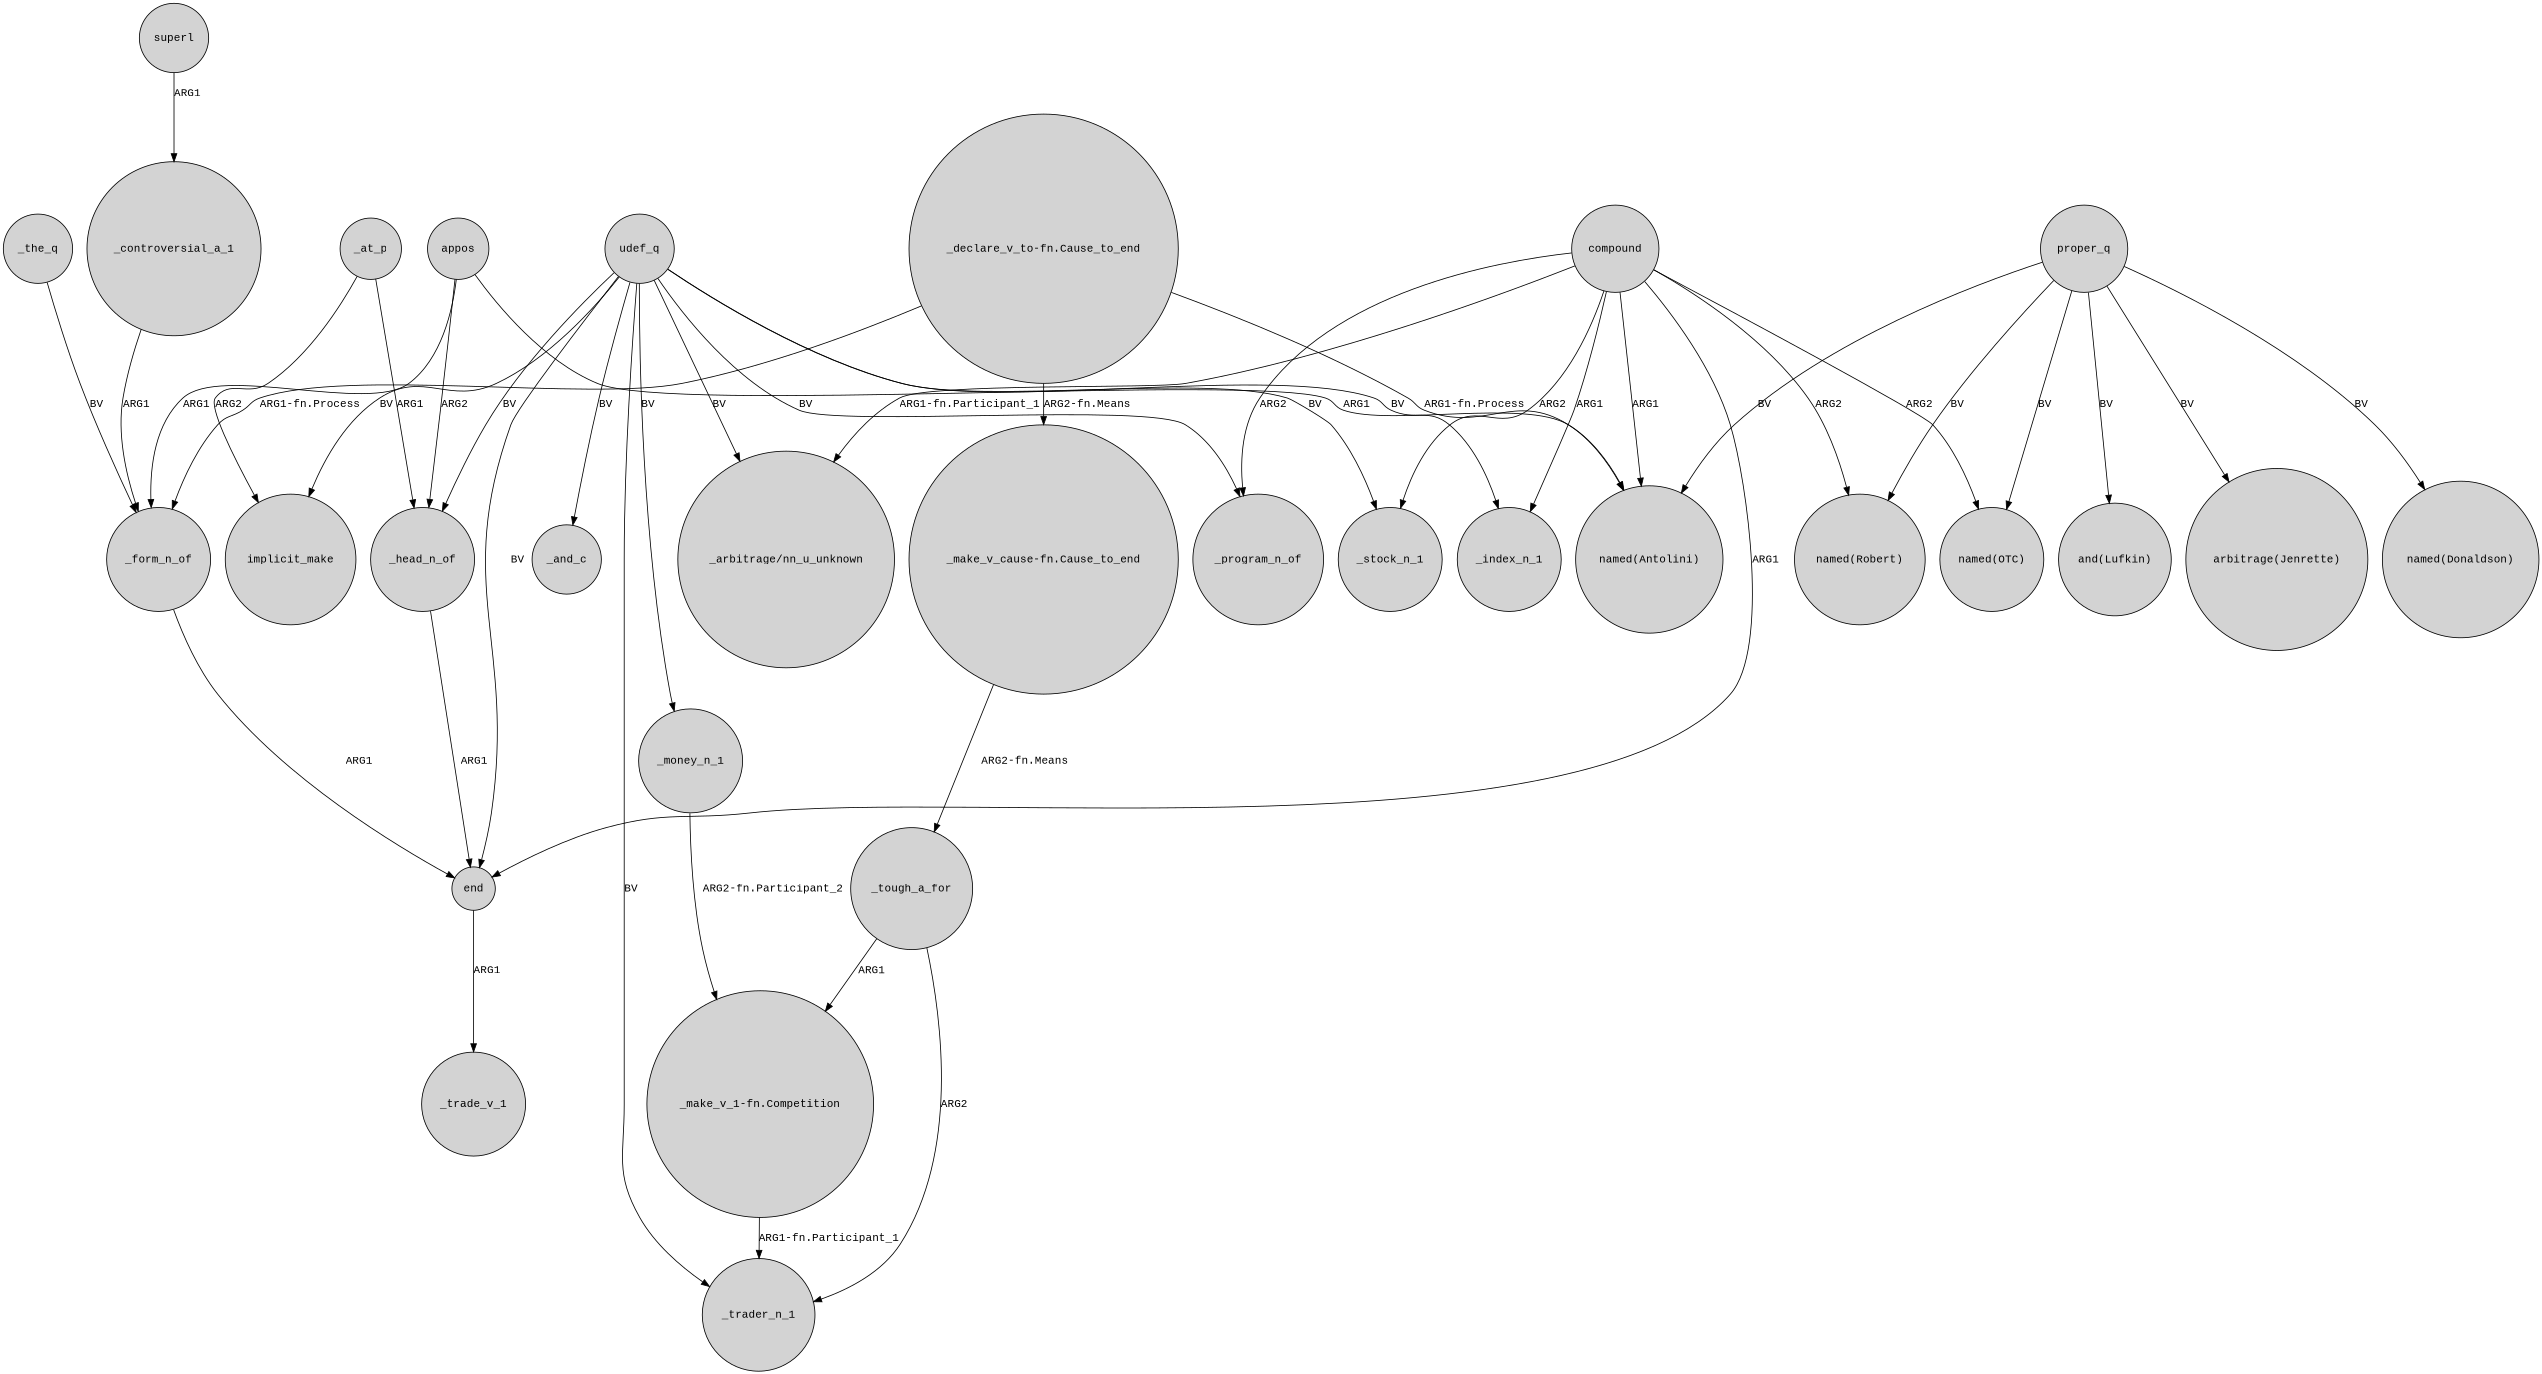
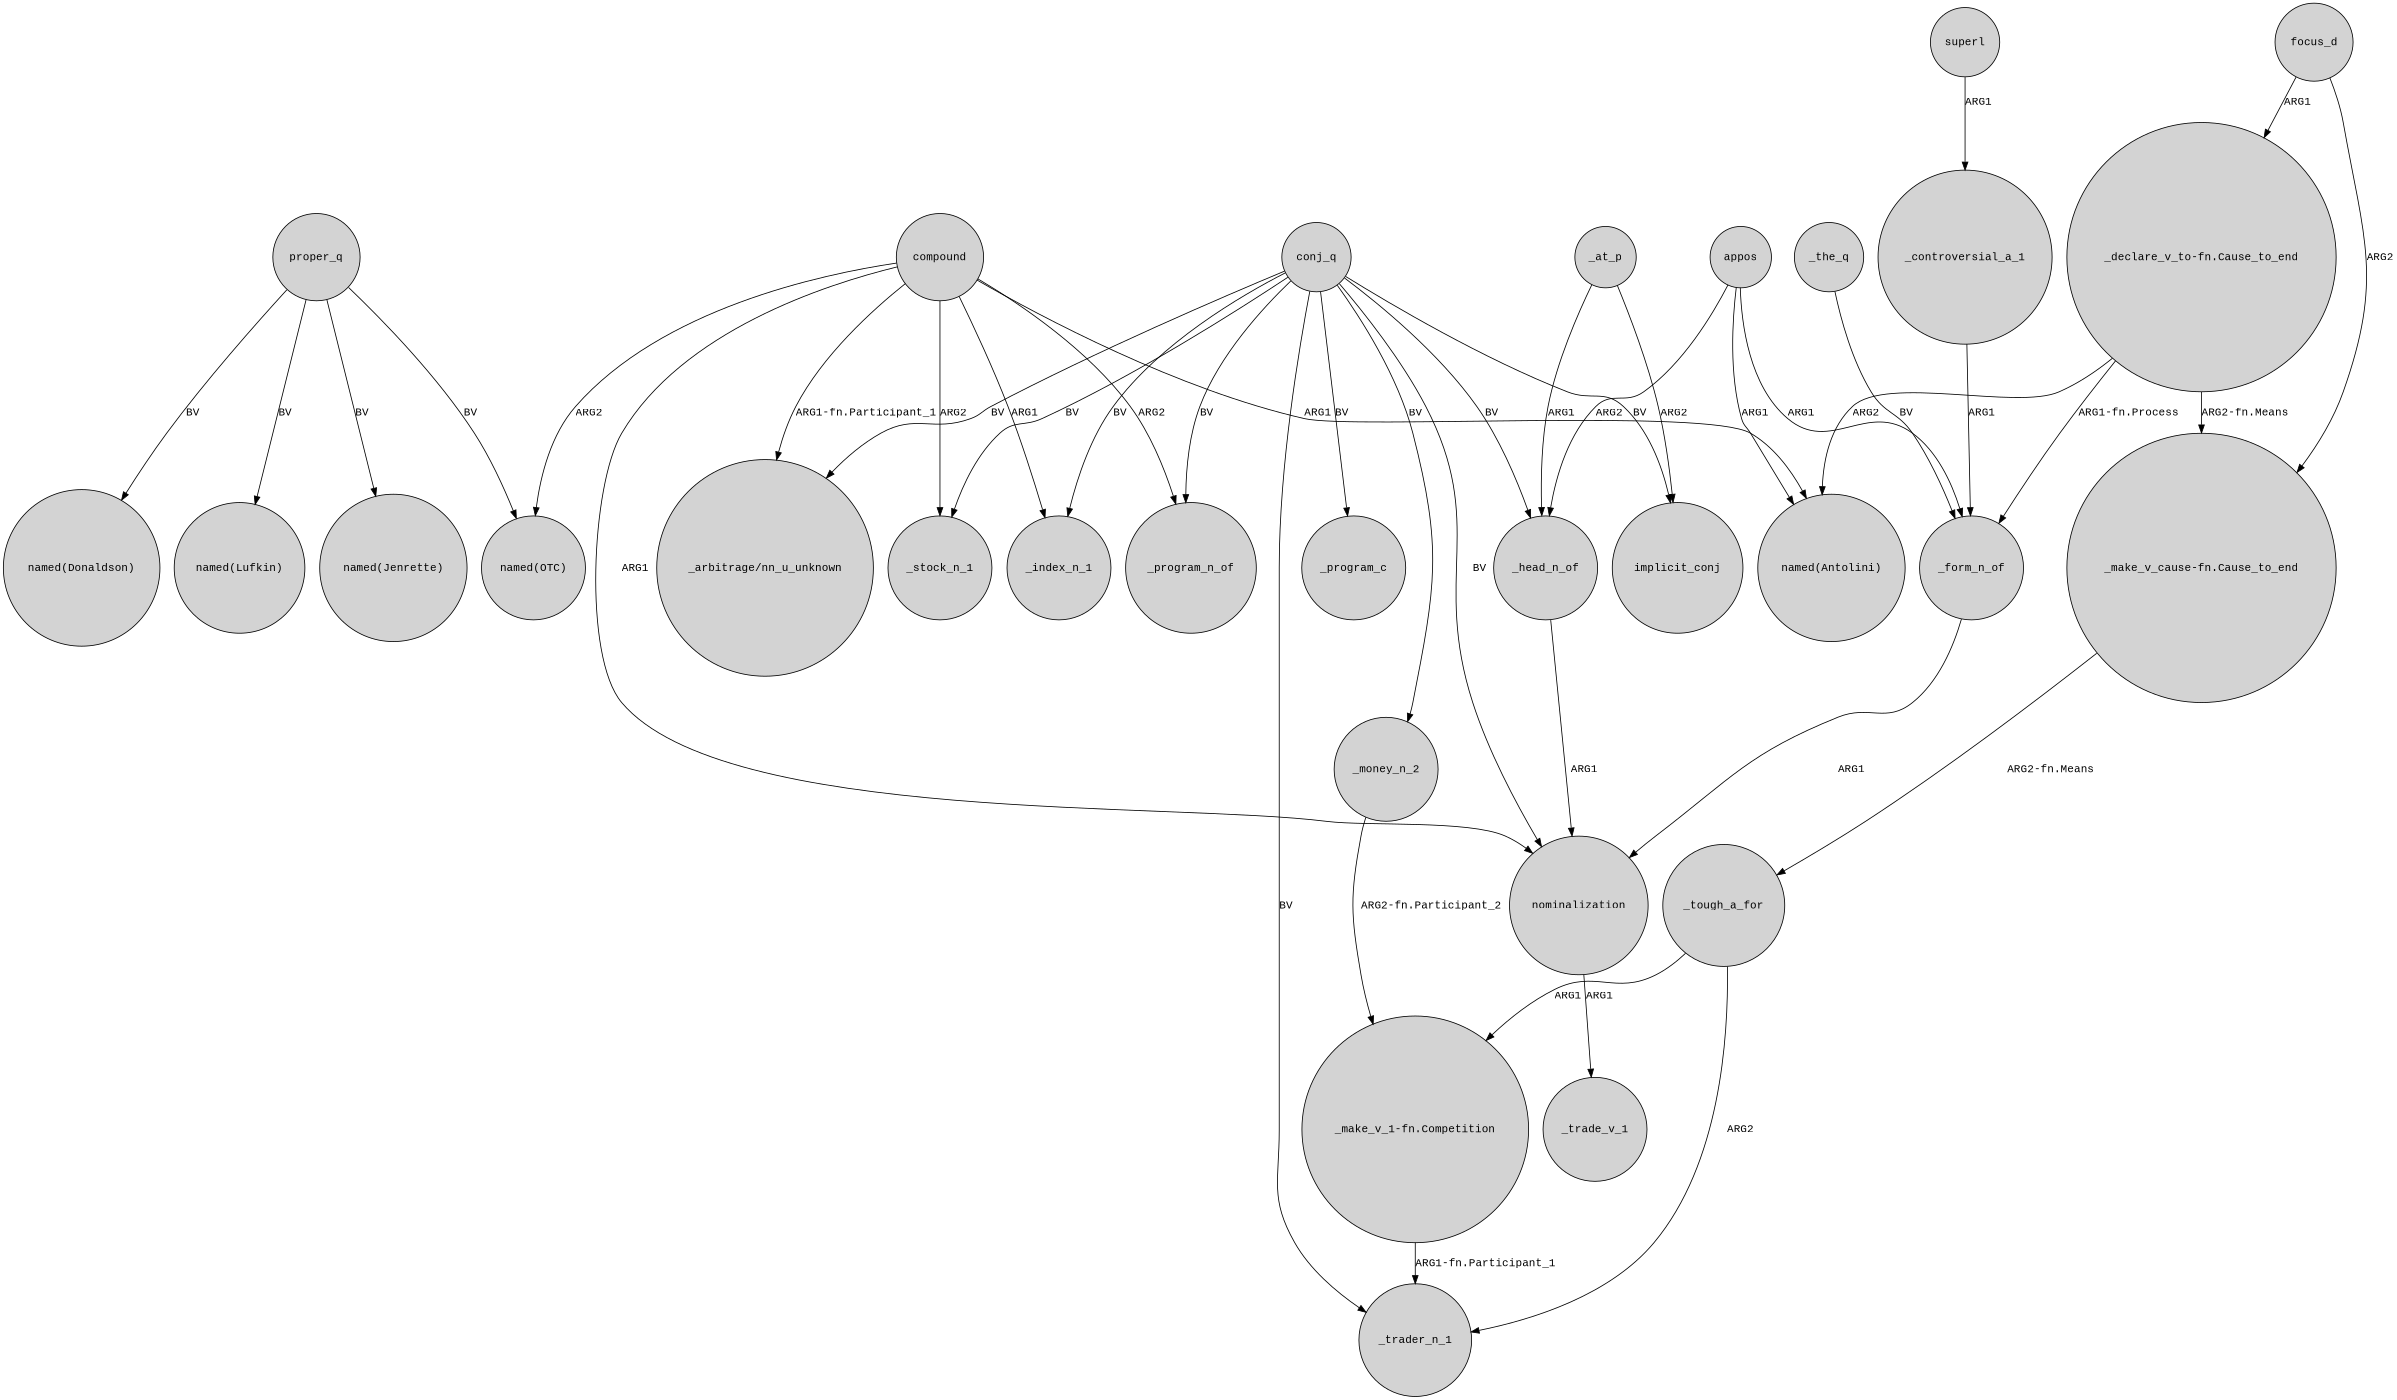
node "focus_d": added
node "udef_q": label "udef_q" -> "conj_q"
edge "proper_q" -> "named(Antolini)": removed, label "BV"
edge "_declare_v_to-fn.Cause_to_end" -> "named(Antolini)": label "ARG1-fn.Process" -> "ARG2"
node "implicit_make": label "implicit_make" -> "implicit_conj"
node "_and_c": label "_and_c" -> "_program_c"
node "named(Robert)": removed
node "and(Lufkin)": label "and(Lufkin)" -> "named(Lufkin)"
node "arbitrage(Jenrette)": label "arbitrage(Jenrette)" -> "named(Jenrette)"
node "_money_n_1": label "_money_n_1" -> "_money_n_2"
node "end": label "end" -> "nominalization"
